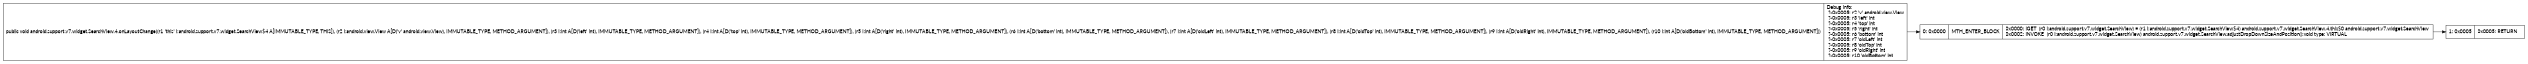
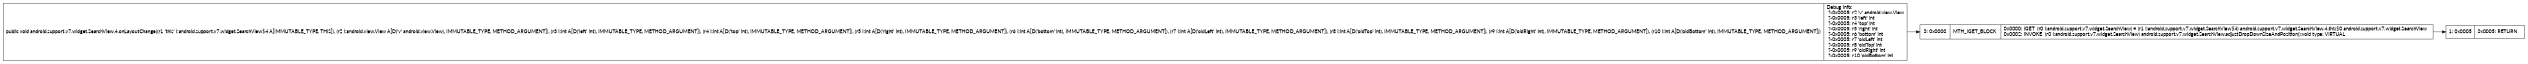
node "0: 0x0000": text "MTH_ENTER_BLOCK" -> "MTH_IGET_BLOCK"
